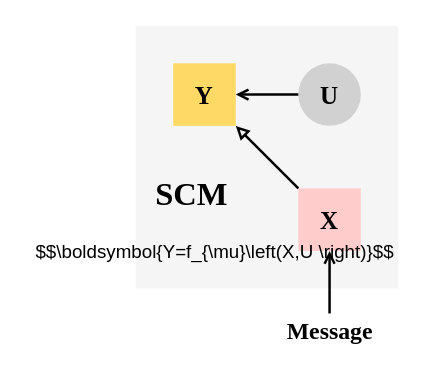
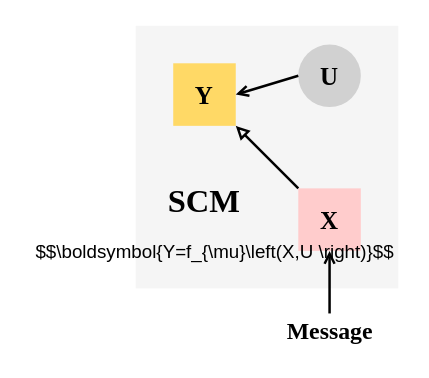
node "U": moved (329, 94) -> (329, 76)
node "SCM": moved (192, 194) -> (204, 201)
